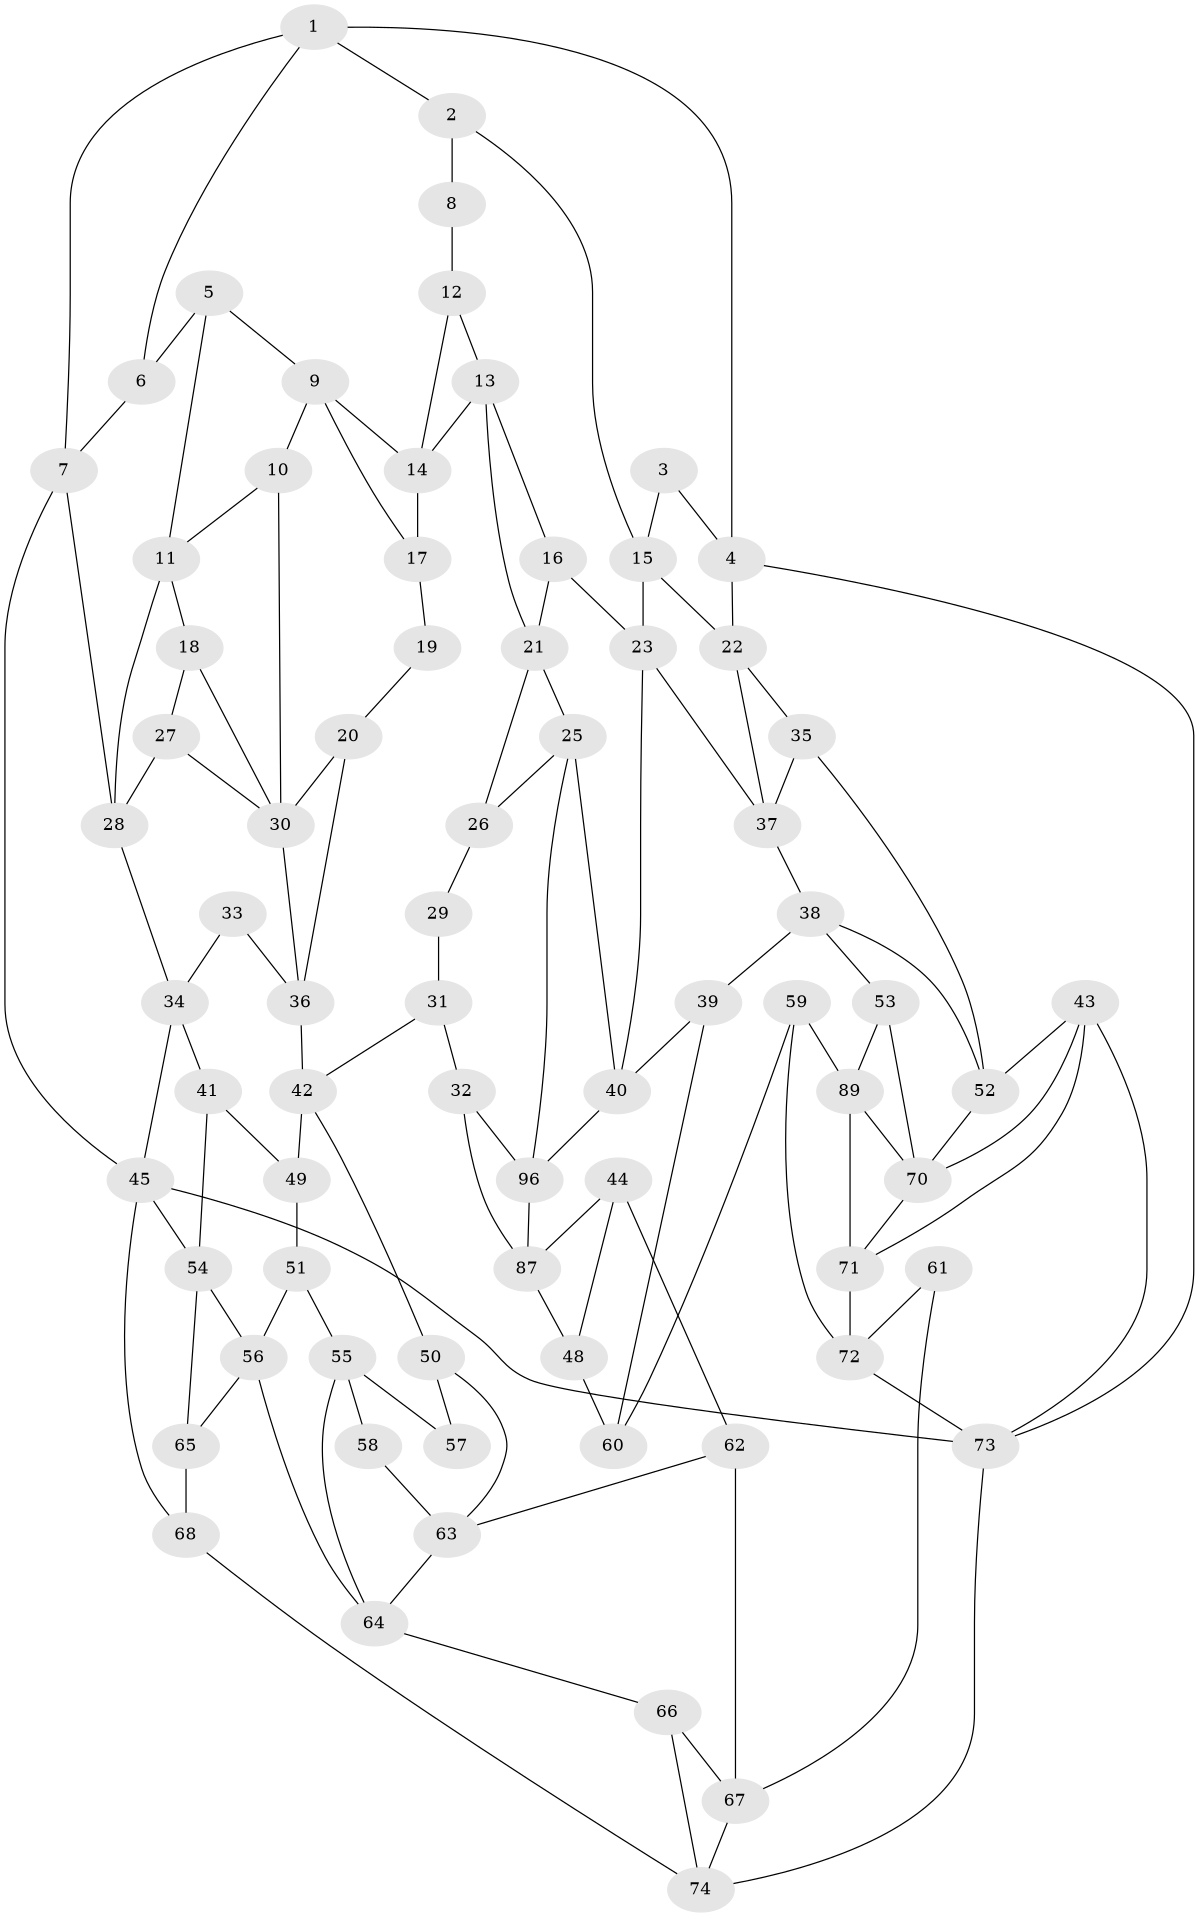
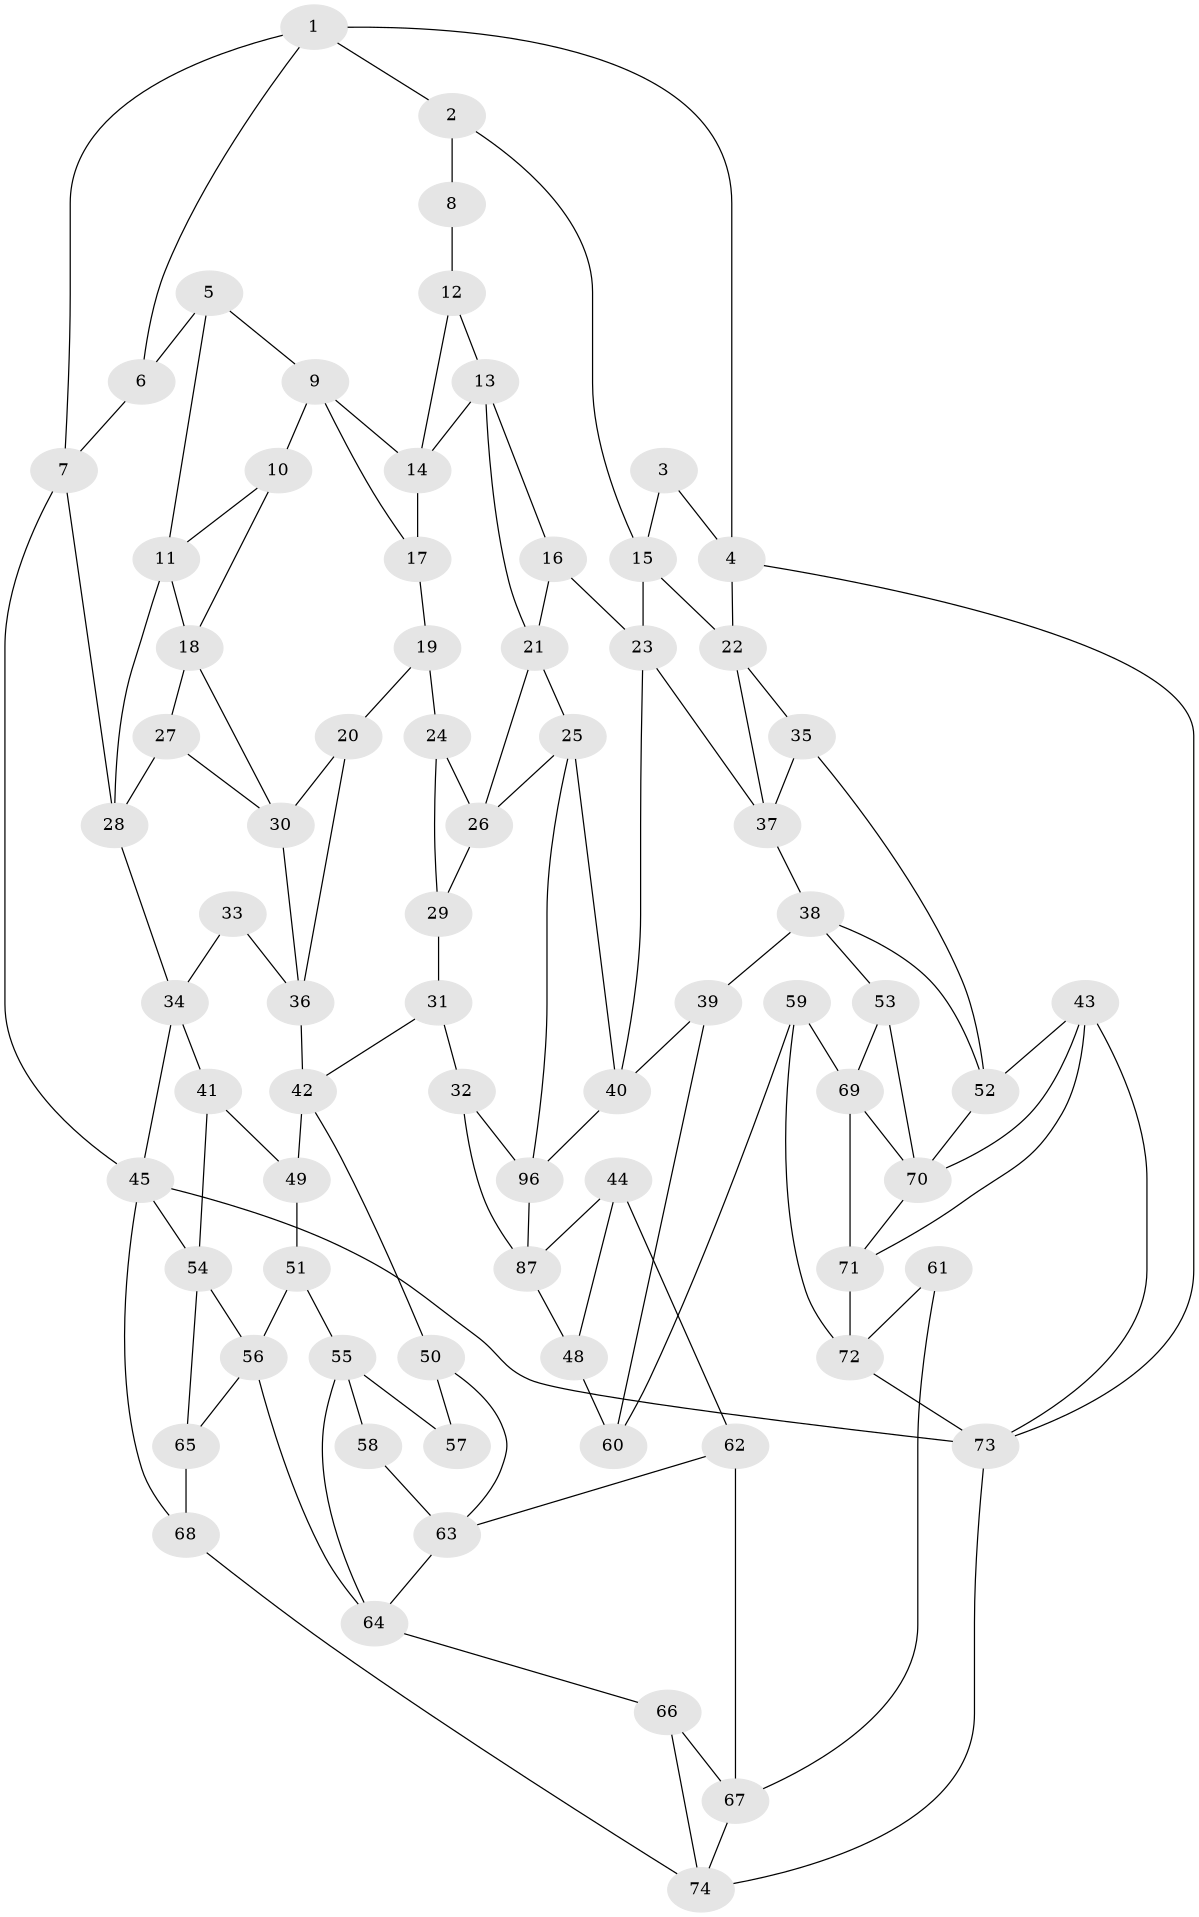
edge "10" -- "30": now "10" -- "18"
node "24": added
node "89": label "89" -> "69"
